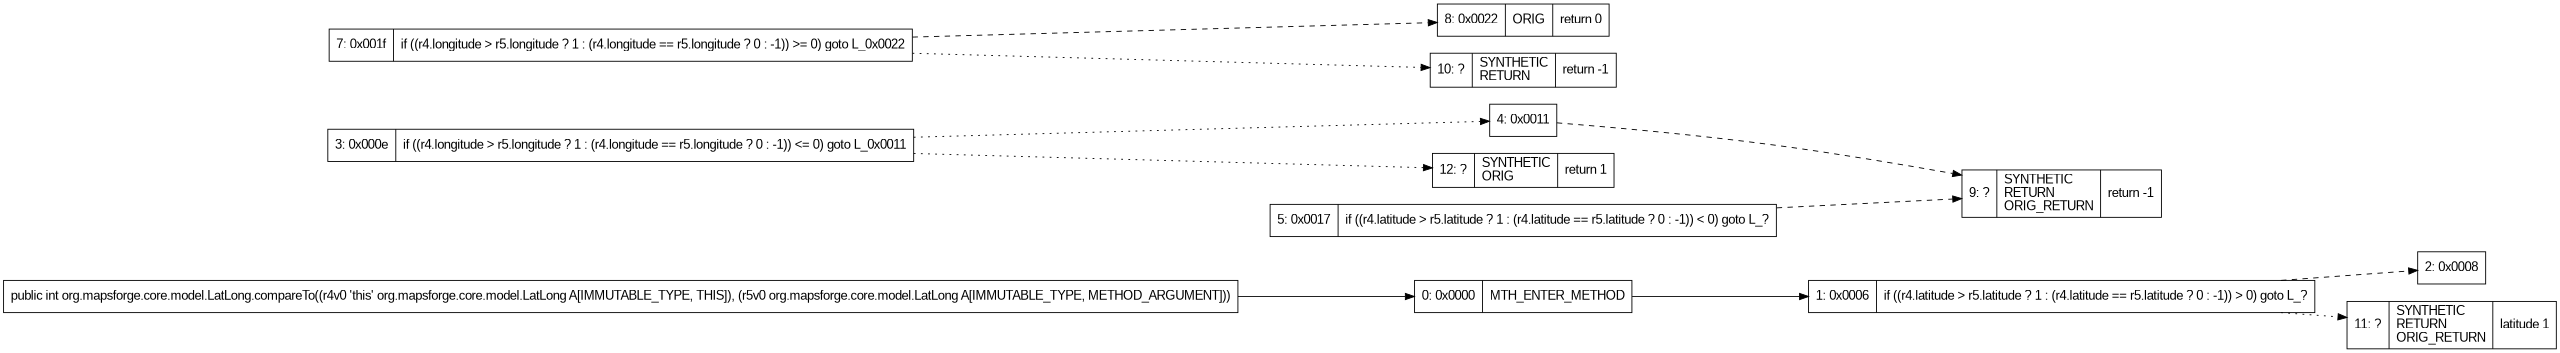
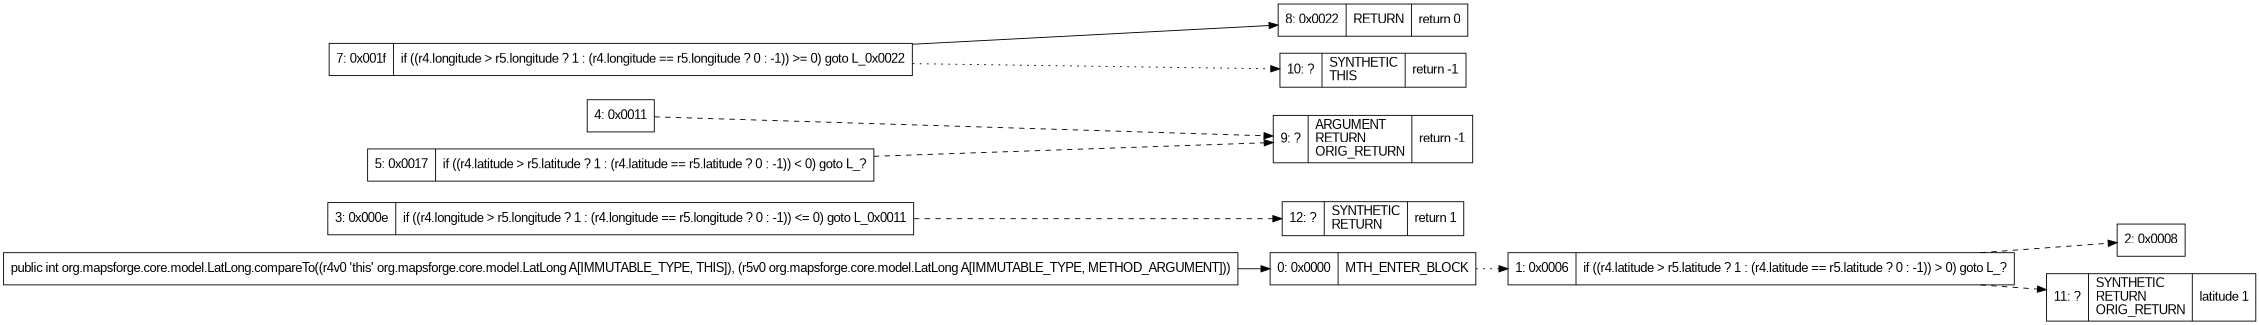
node "8: 0x0022": text "ORIG" -> "RETURN"
edge "7: 0x001f" -> "8: 0x0022": style dashed -> solid
node "10: ?": text "RETURN" -> "THIS"
edge "3: 0x000e" -> "4: 0x0011": removed
edge "3: 0x000e" -> "12: ?": style dotted -> dashed
node "12: ?": text "ORIG" -> "RETURN"
node "9: ?": text "SYNTHETIC" -> "ARGUMENT"
node "0: 0x0000": text "MTH_ENTER_METHOD" -> "MTH_ENTER_BLOCK"
edge "0: 0x0000" -> "1: 0x0006": style solid -> dotted
edge "1: 0x0006" -> "11: ?": style dotted -> dashed
